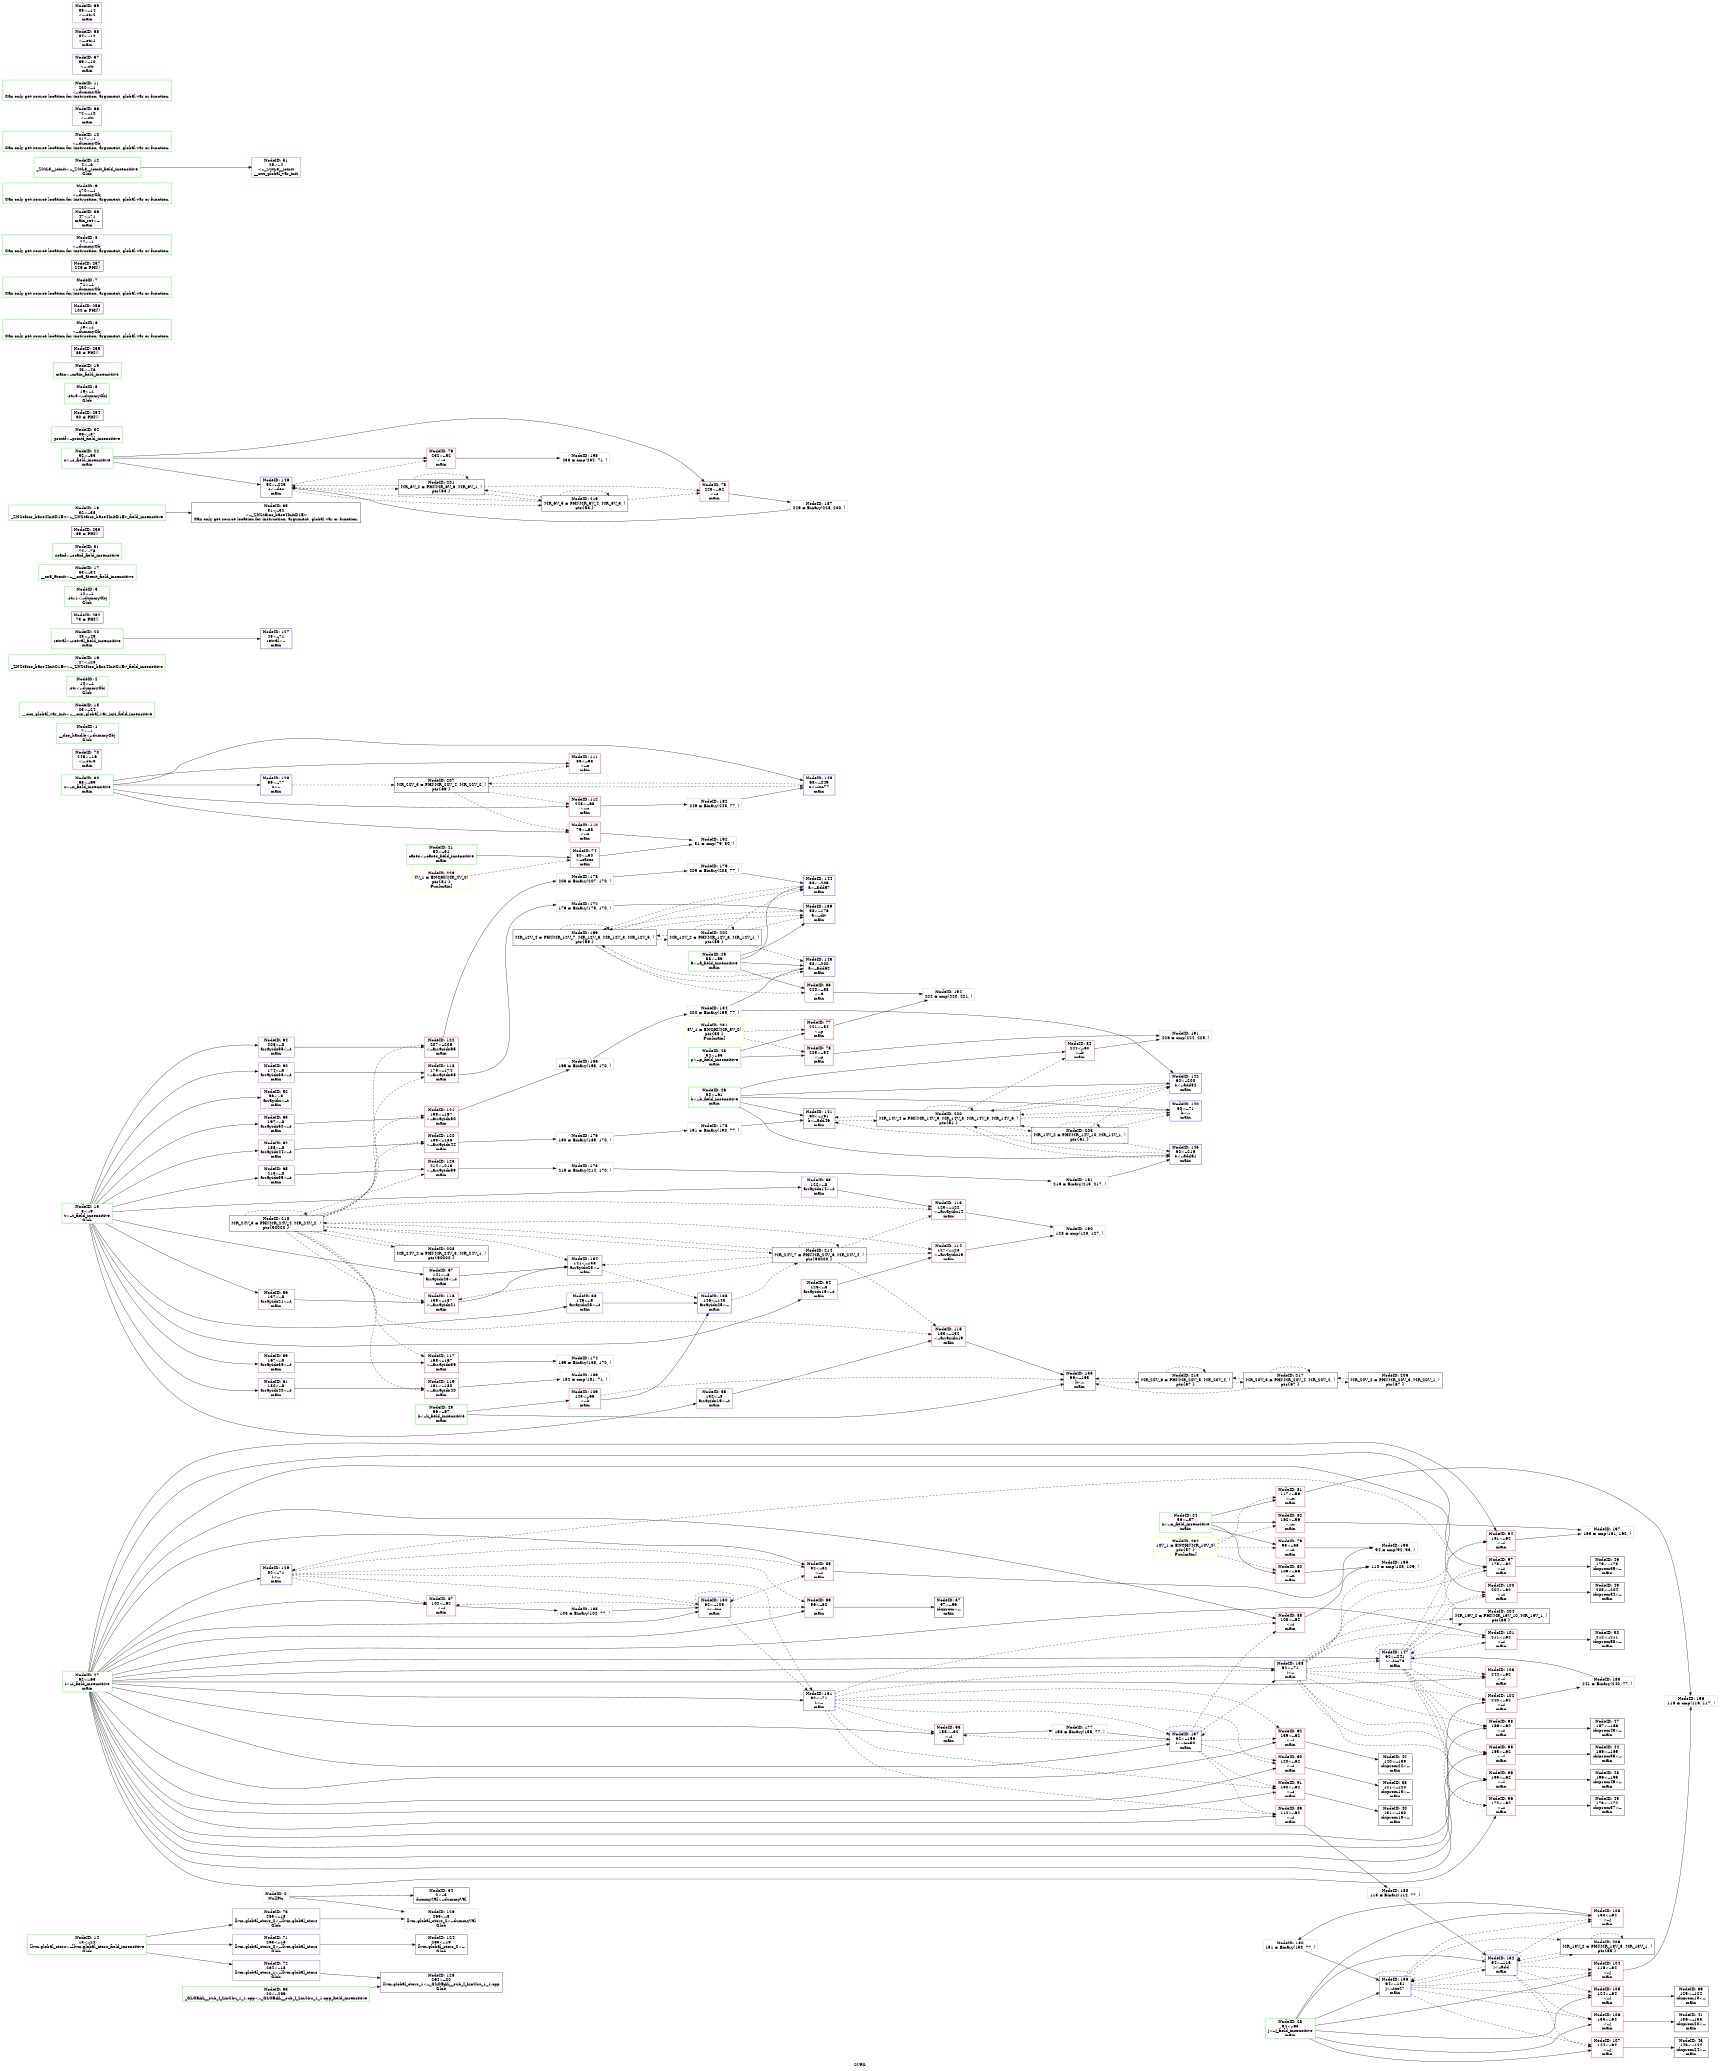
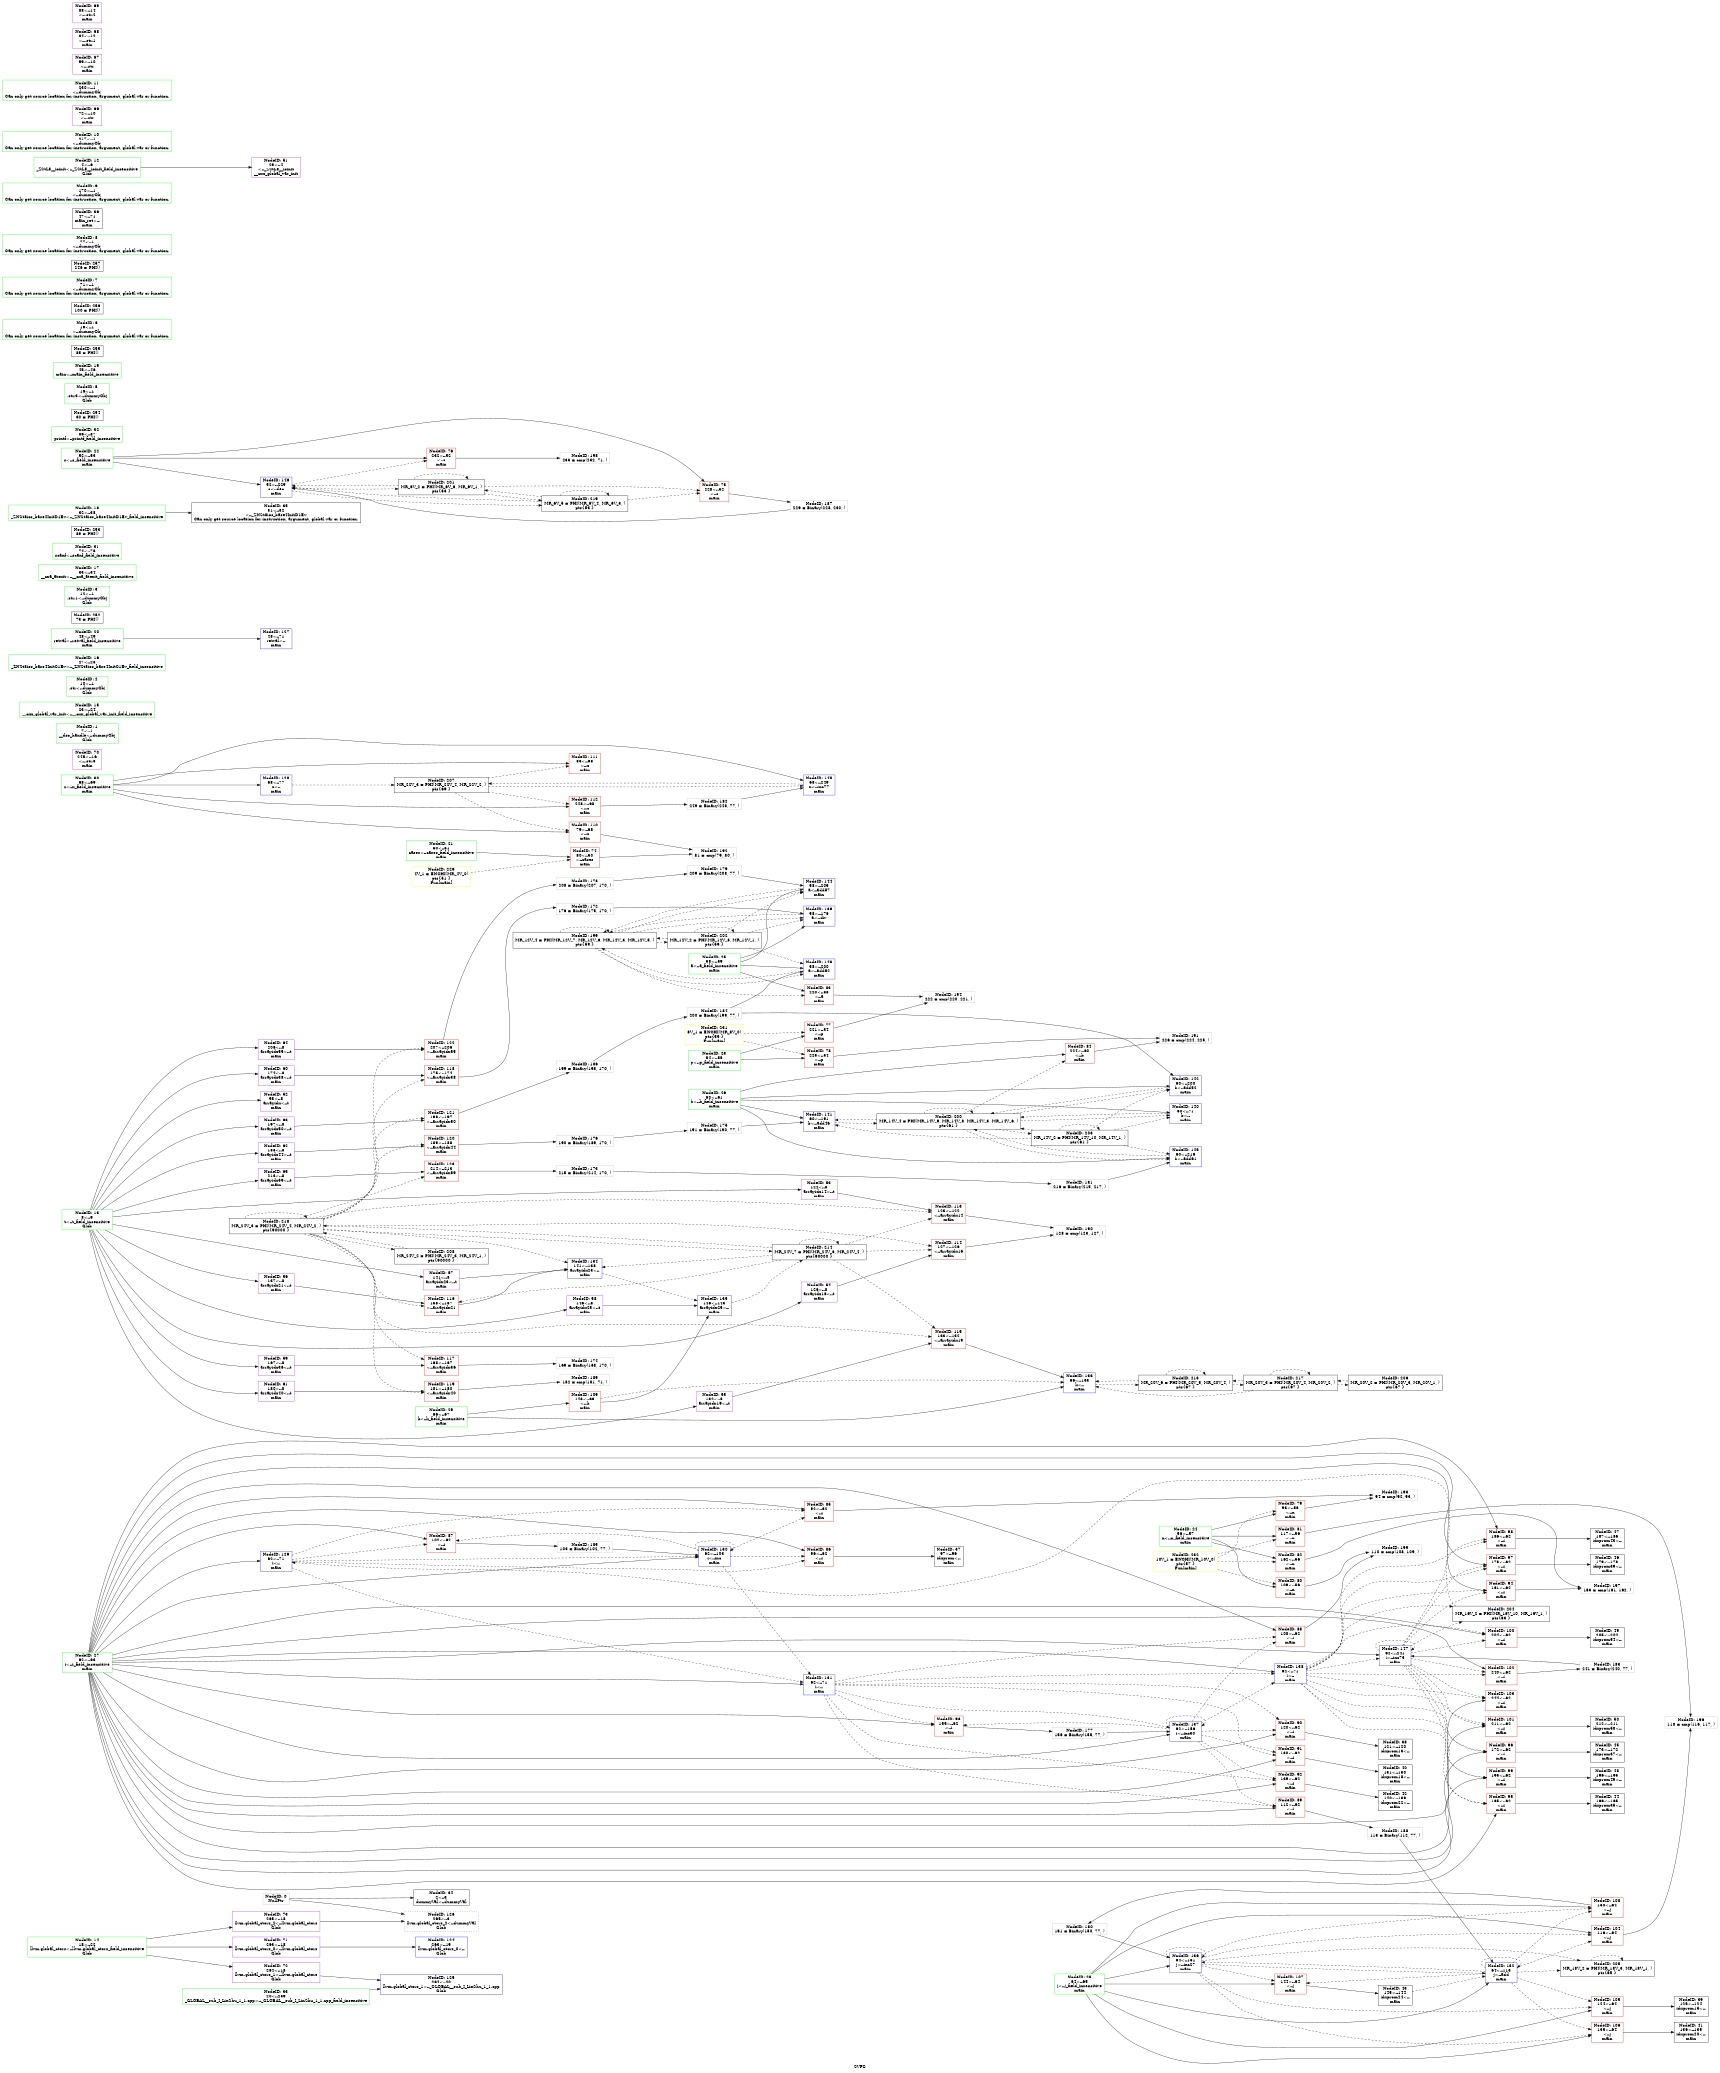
edge "NodeID: 205" -> "NodeID: 132": now "NodeID: 43" -> "NodeID: 132"
